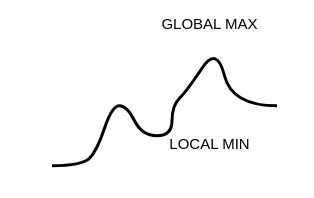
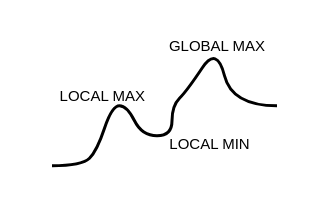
node "GLOBAL MAX": moved (210, 23) -> (218, 46)
node "LOCAL MAX": added
